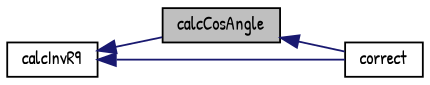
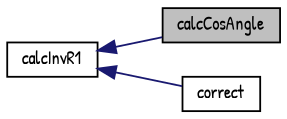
edge "correct" -> "calcCosAngle": removed
node "calcInvR9": label "calcInvR9" -> "calcInvR1"
